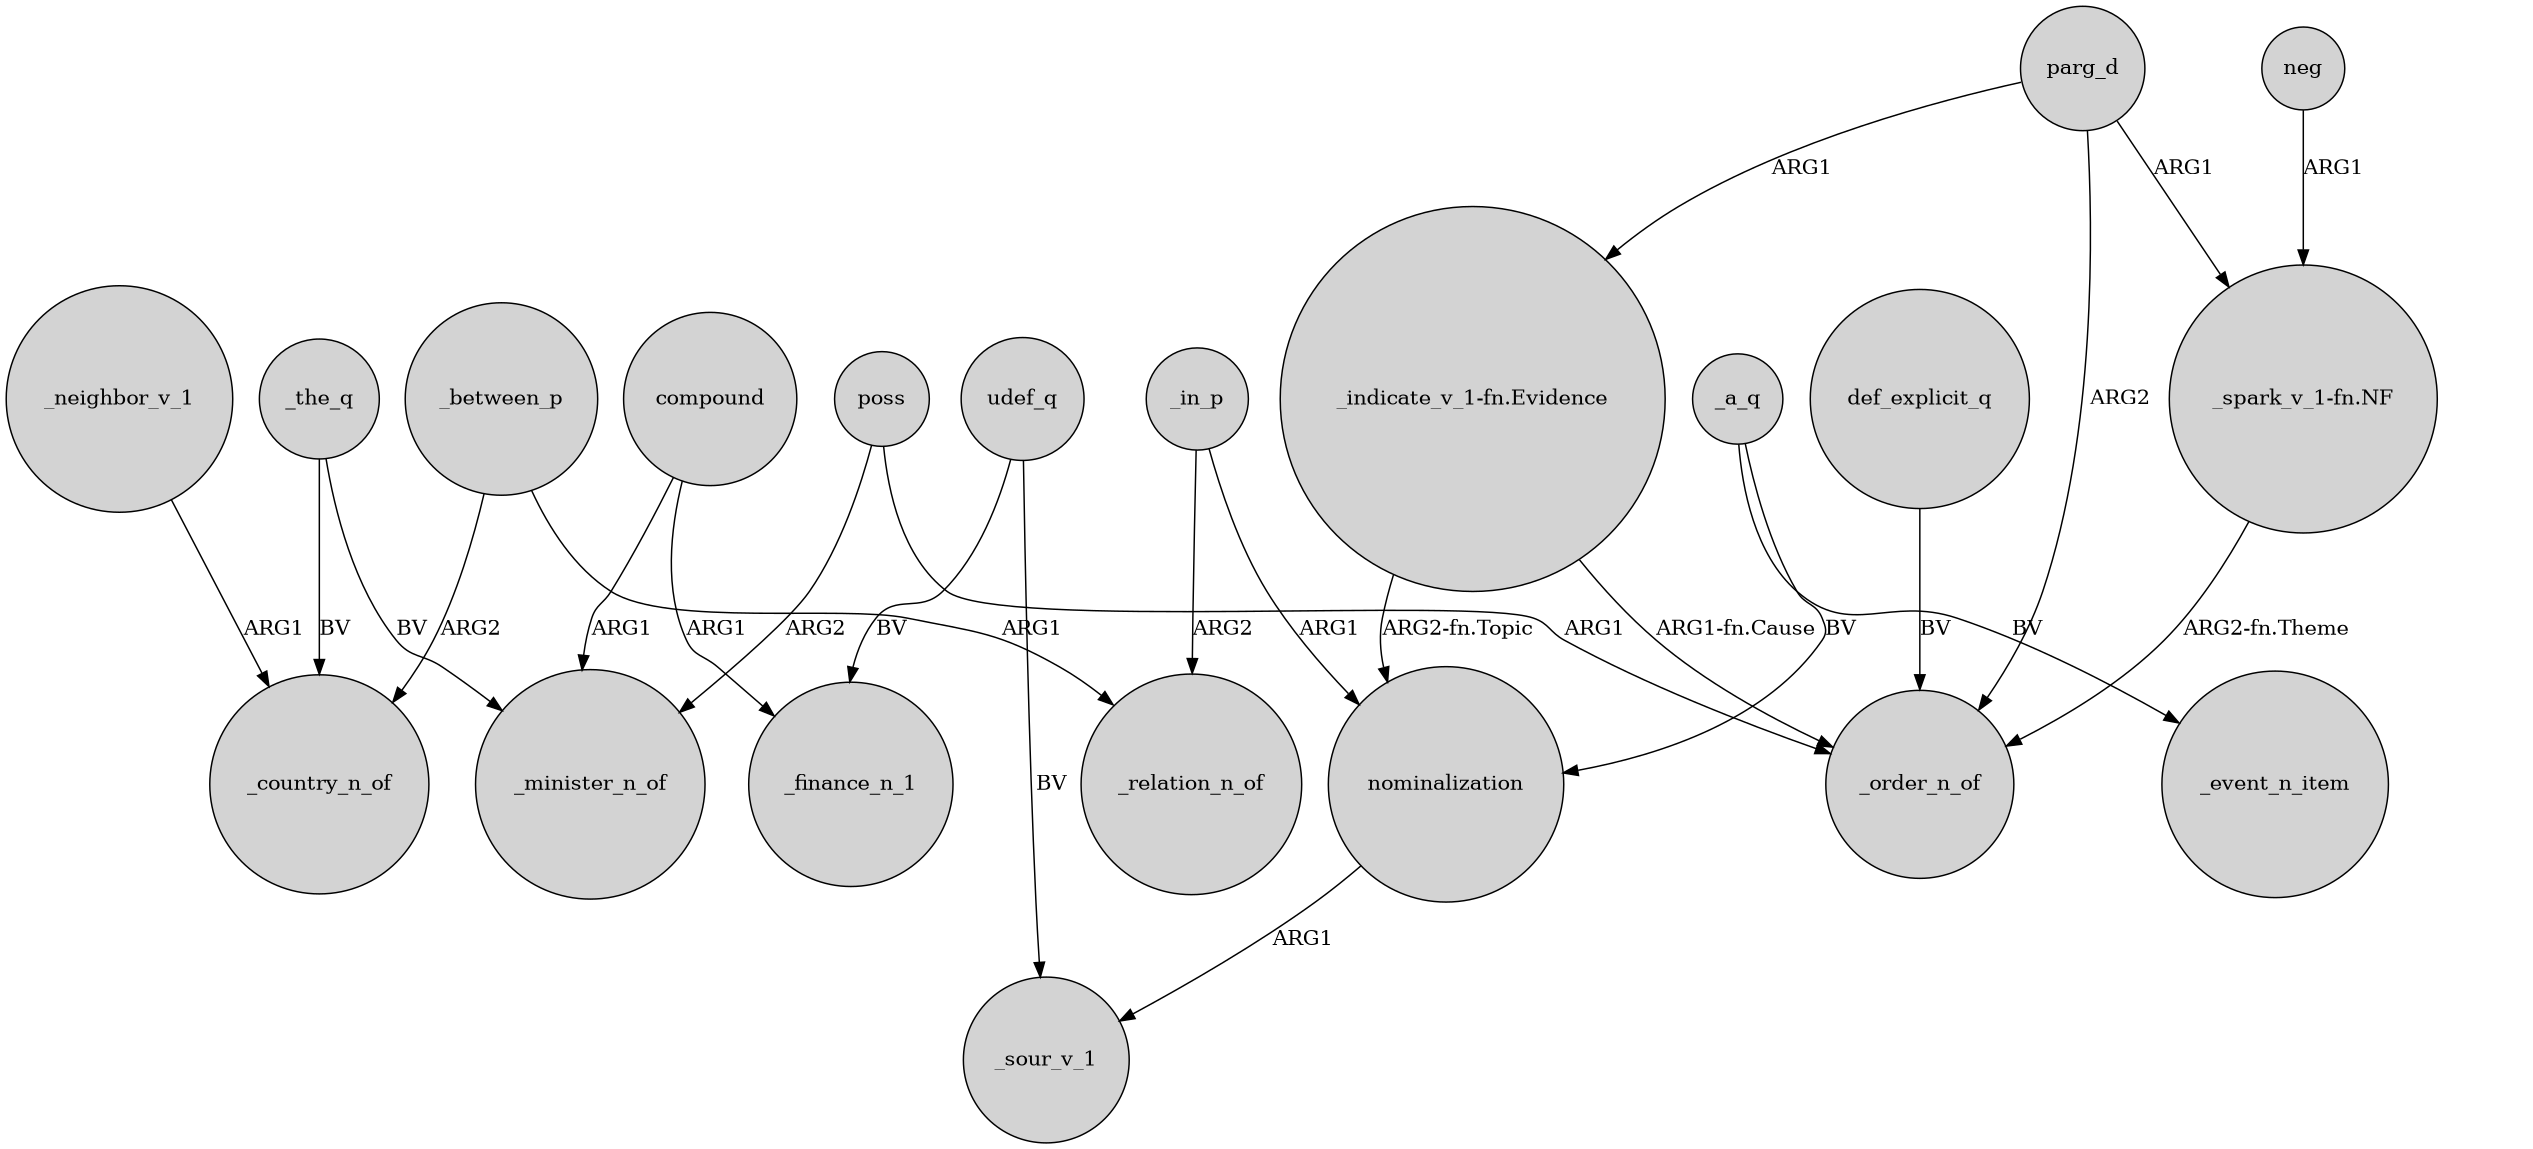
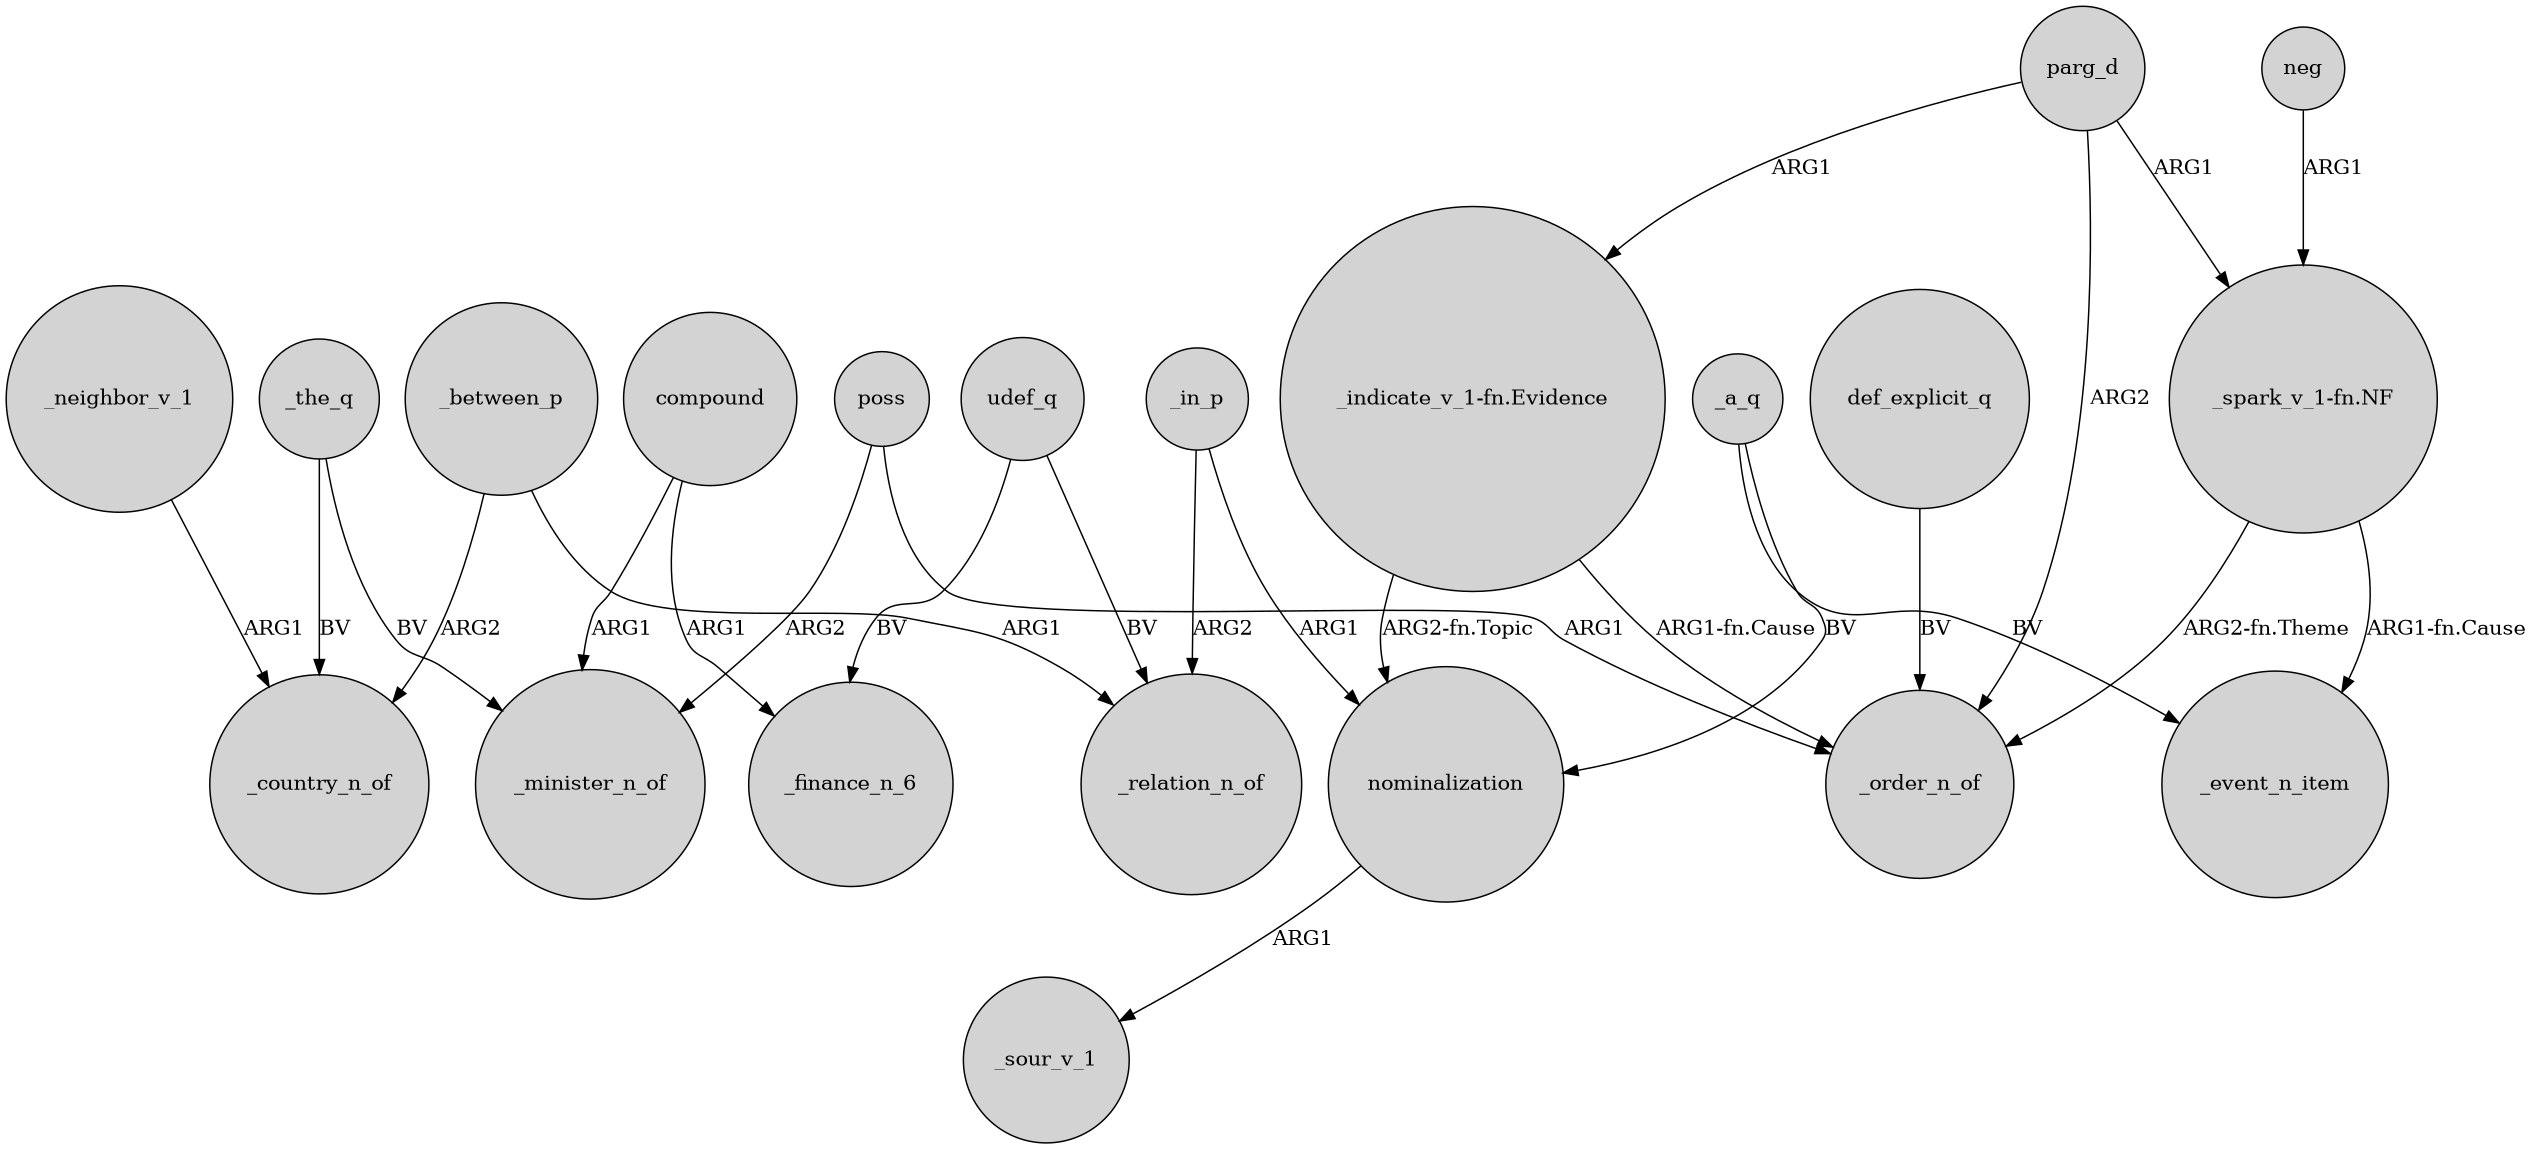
edge "_spark_v_1-fn.NF" -> "_event_n_item": added, label "ARG1-fn.Cause"
edge "udef_q" -> "_sour_v_1": now "udef_q" -> "_relation_n_of"
node "_finance_n_1": label "_finance_n_1" -> "_finance_n_6"
